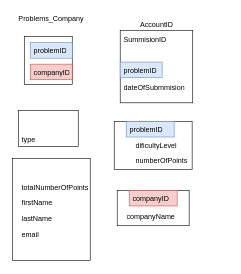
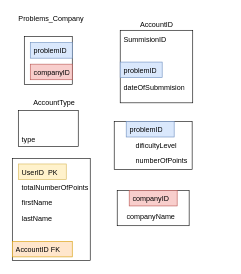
node "AccountType": added
node "UserID PK": added
node "email": removed
node "AccountID FK": added
